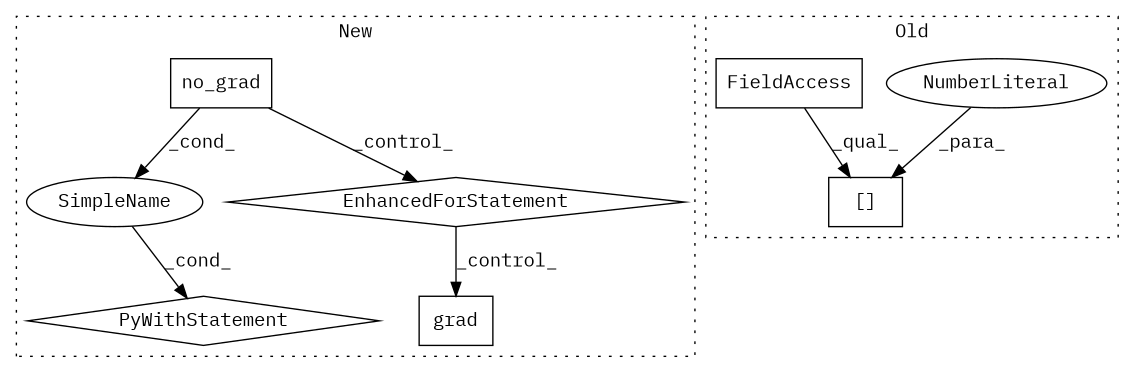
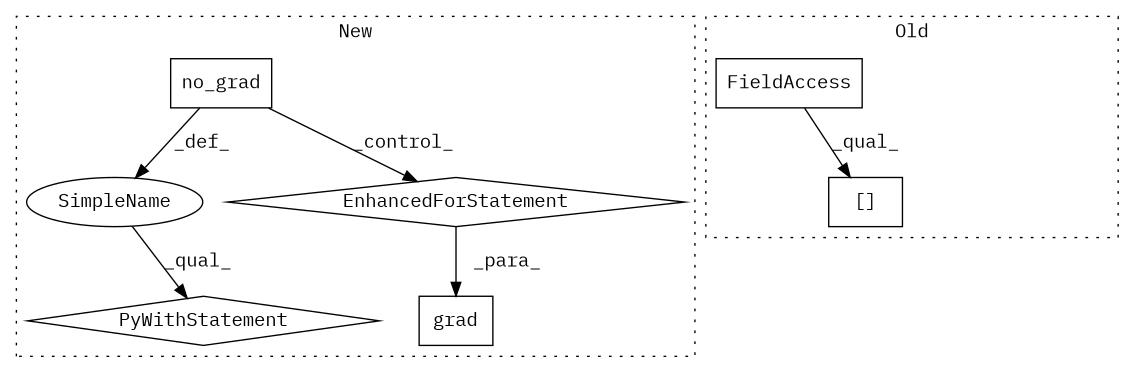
node "NumberLiteral": removed
edge "no_grad" -> "SimpleName": label "_cond_" -> "_def_"
edge "SimpleName" -> "PyWithStatement": label "_cond_" -> "_qual_"
edge "EnhancedForStatement" -> "grad": label "_control_" -> "_para_"
